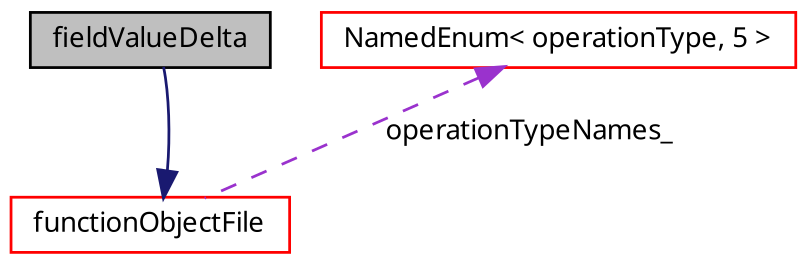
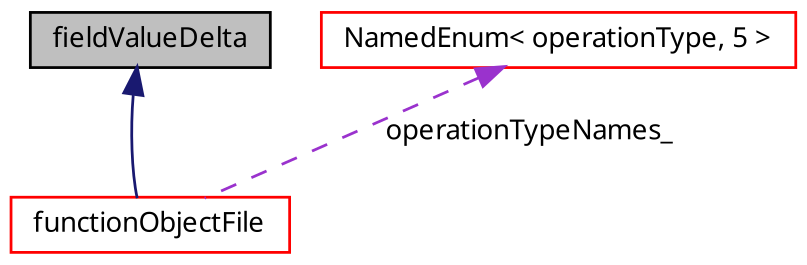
edge "fieldValueDelta" -> "functionObjectFile": reversed
